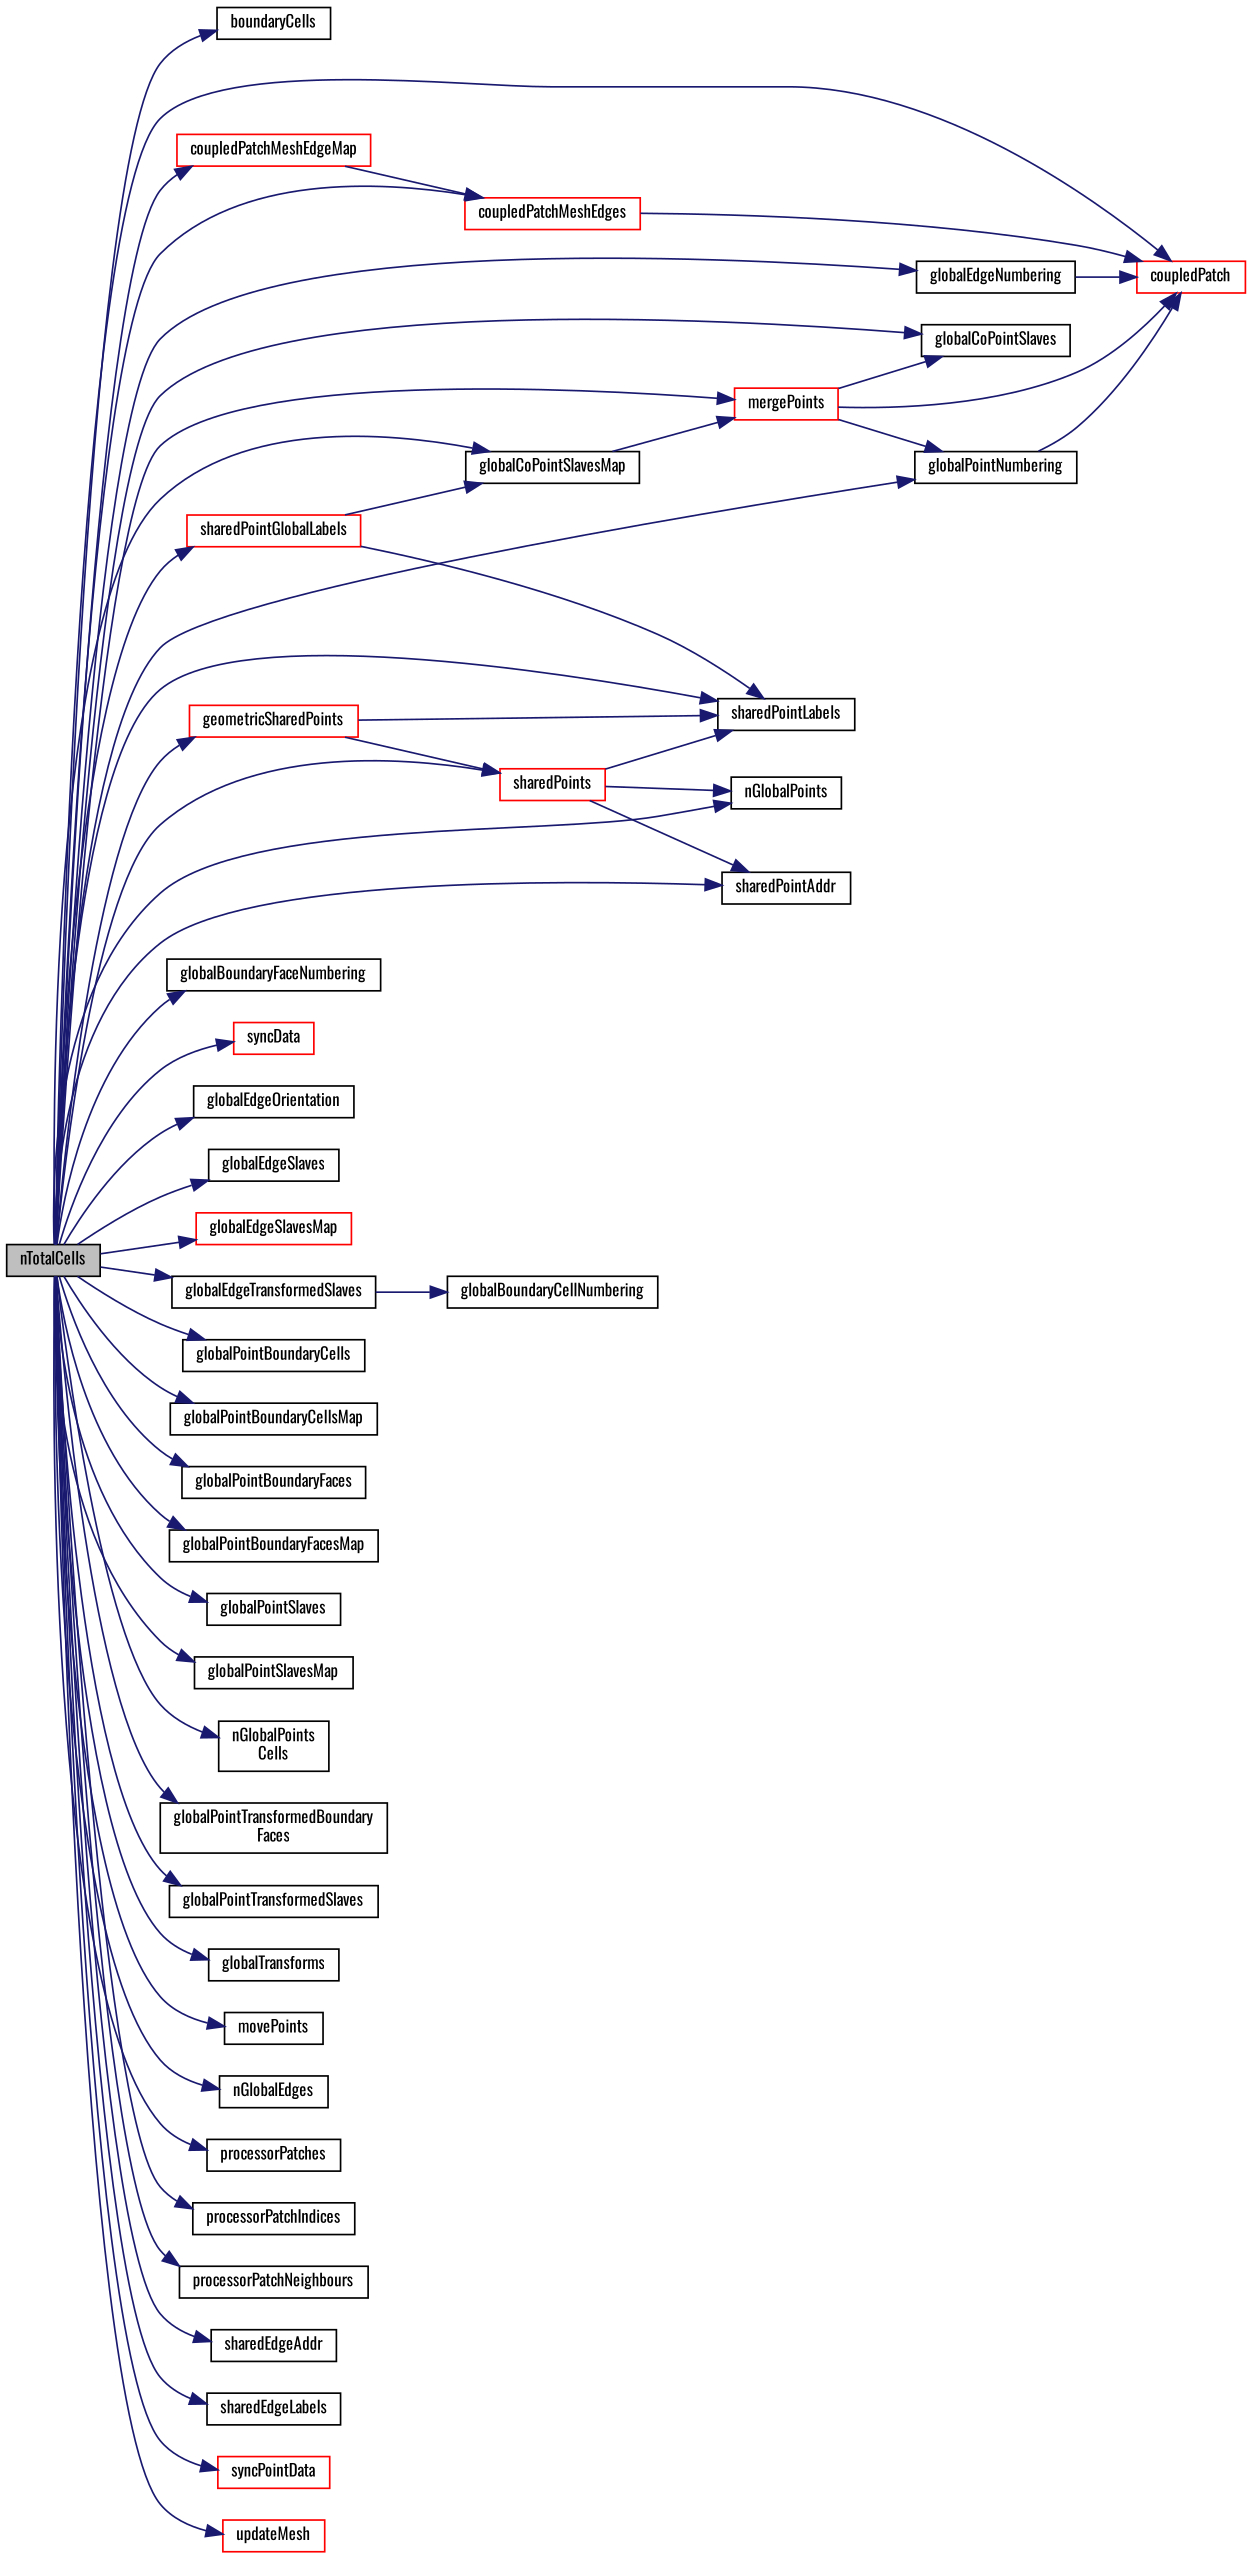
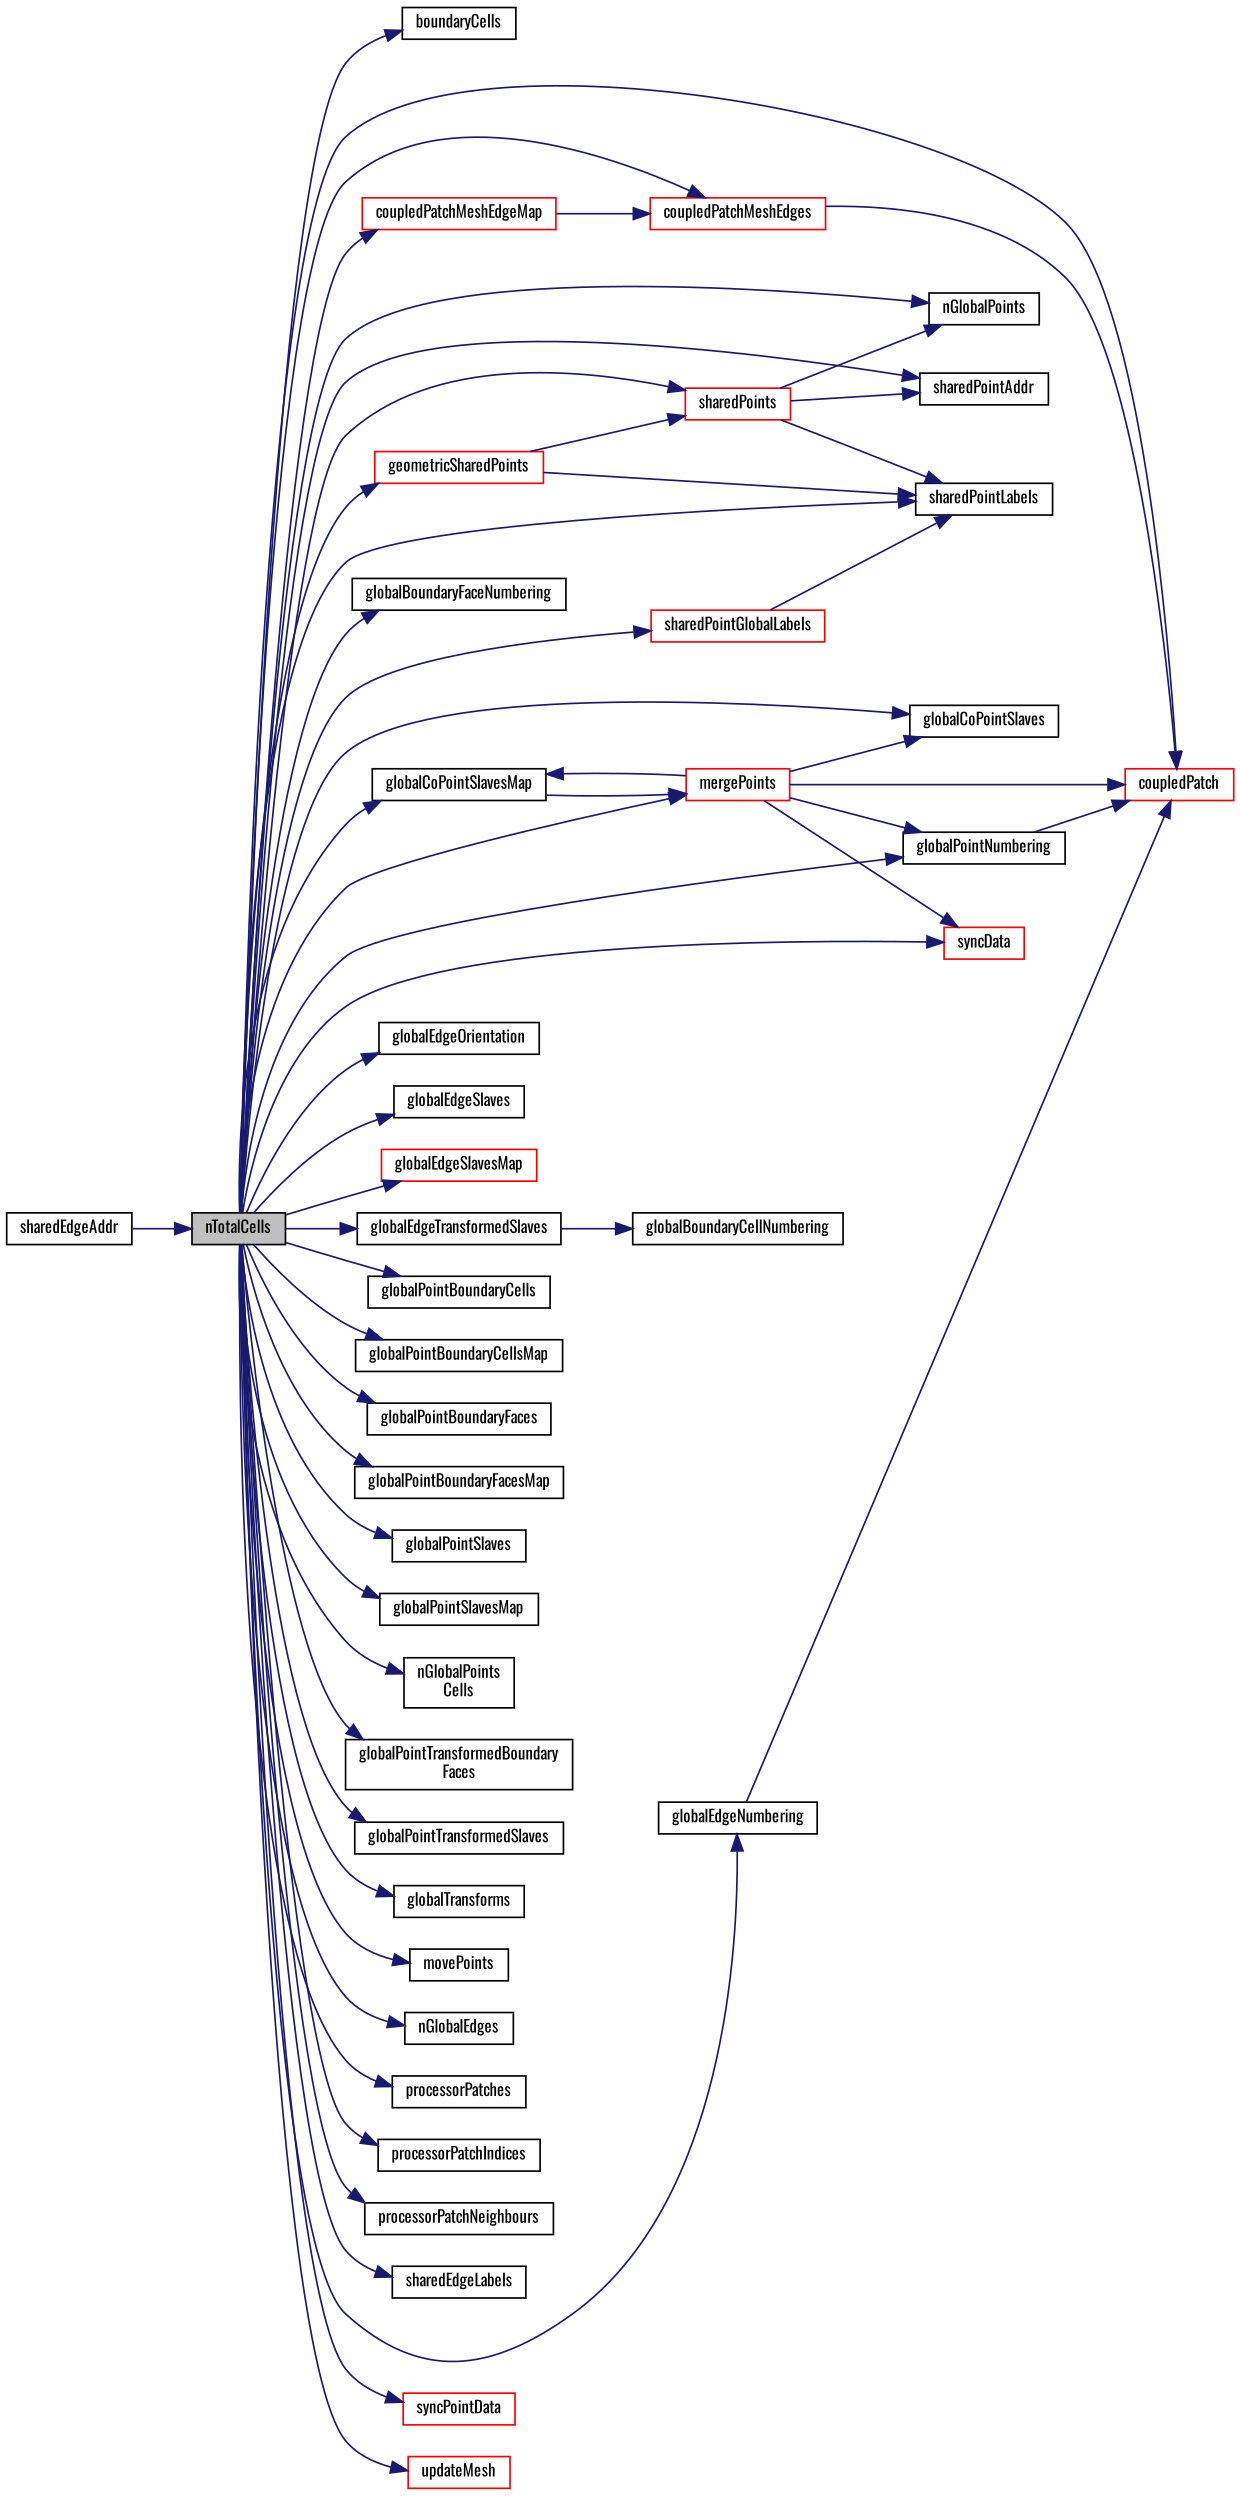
edge "sharedPointGlobalLabels" -> "globalCoPointSlavesMap": now "mergePoints" -> "globalCoPointSlavesMap"
edge "mergePoints" -> "syncData": added
edge "nTotalCells" -> "sharedEdgeAddr": reversed
